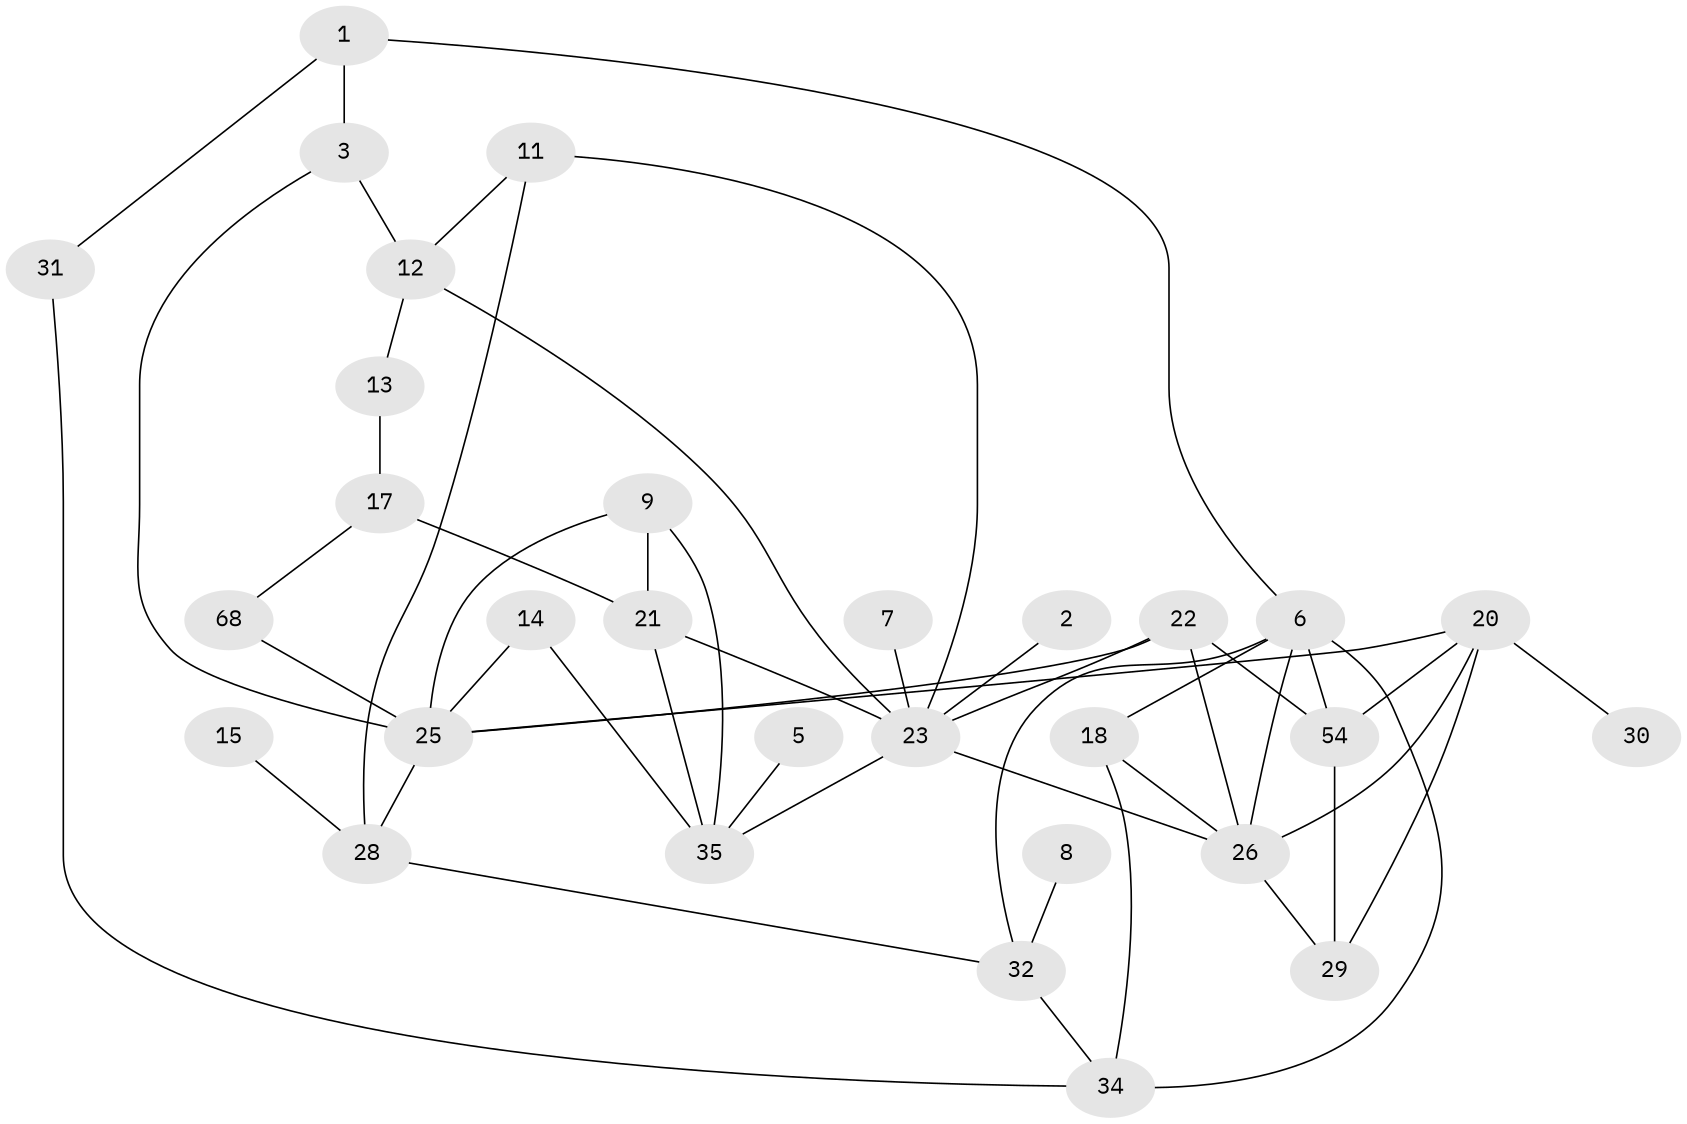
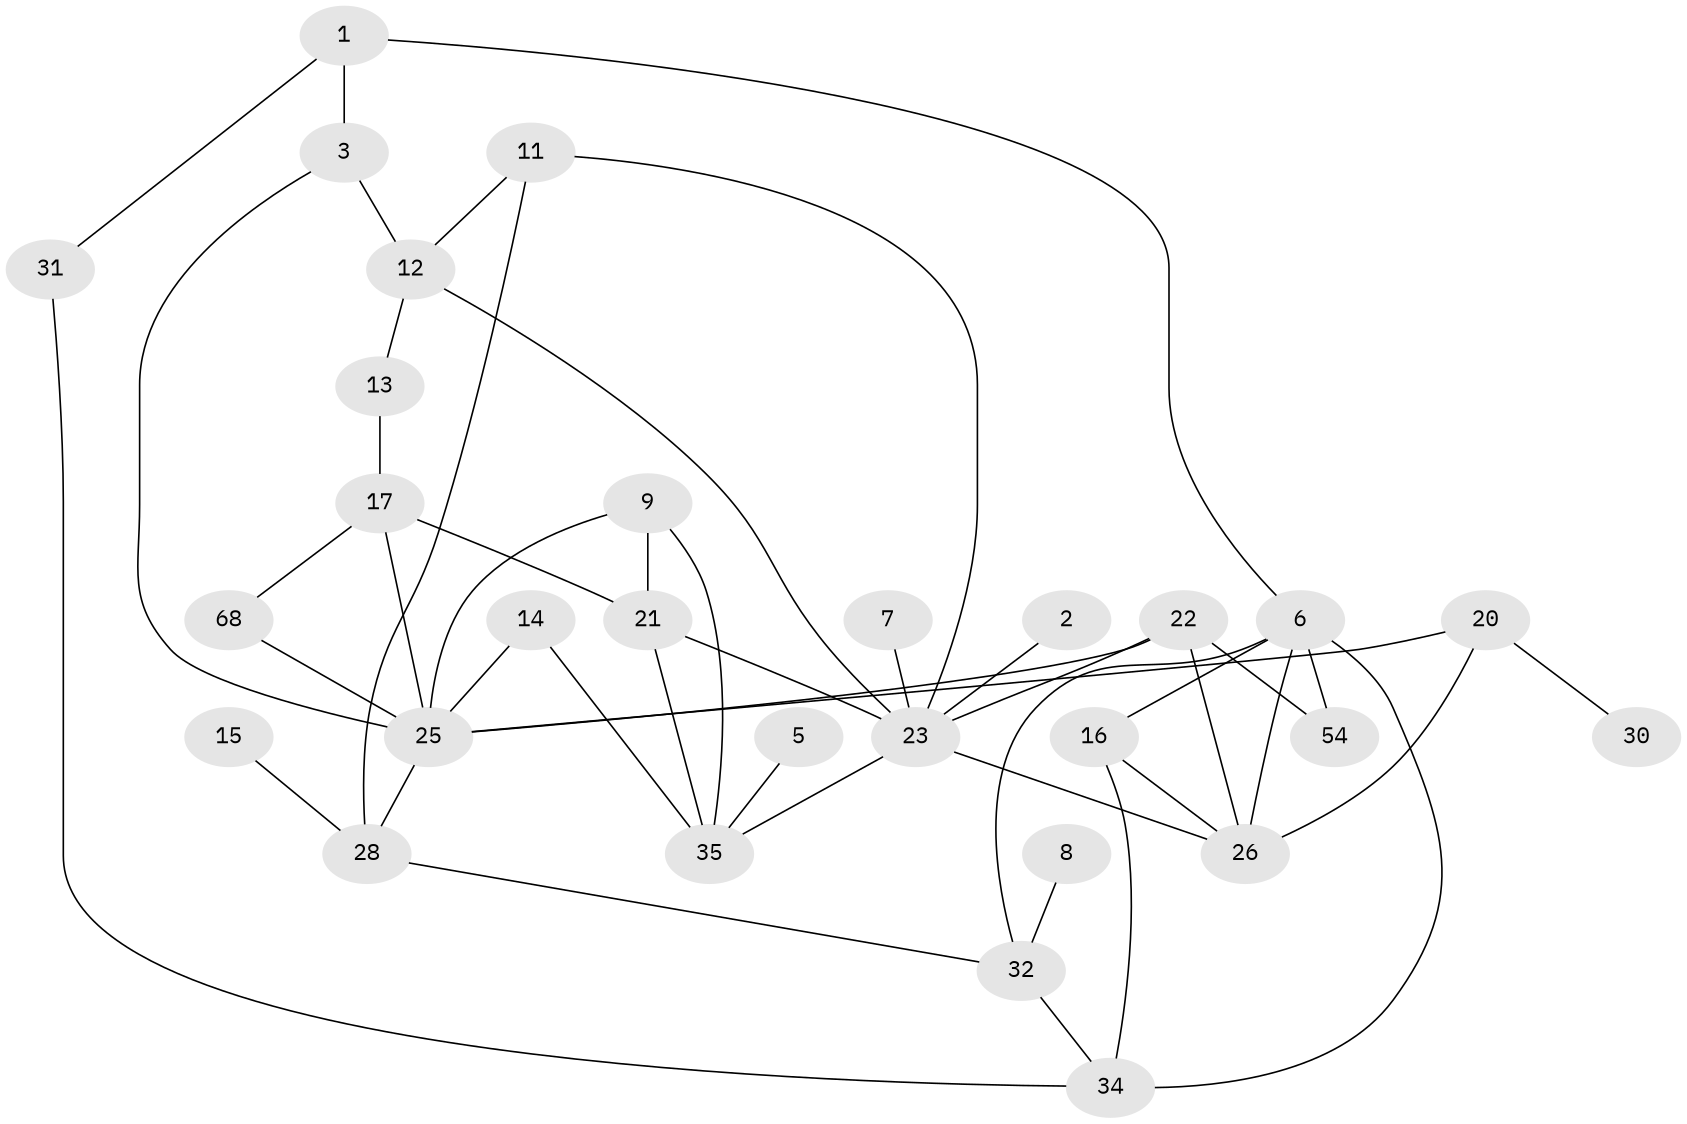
edge "17" -- "25": added
edge "20" -- "54": removed
node "18": label "18" -> "16"
node "29": removed
